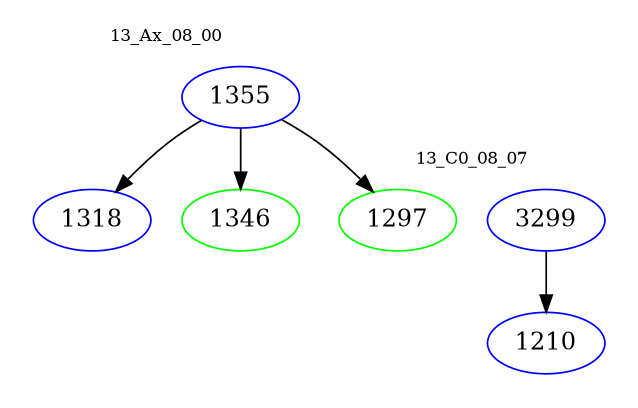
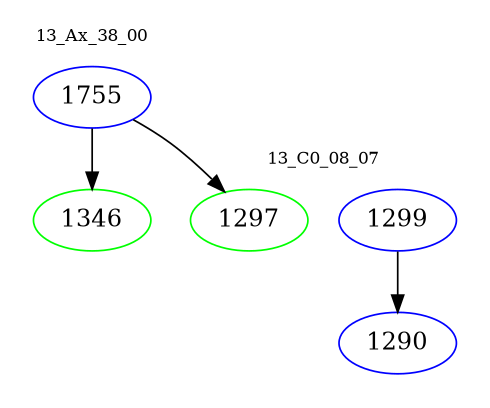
cluster "13_Ax_08_00": label "13_Ax_08_00" -> "13_Ax_38_00"
node "1355": label "1355" -> "1755"
node "1318": removed
node "3299": label "3299" -> "1299"
node "1210": label "1210" -> "1290"
